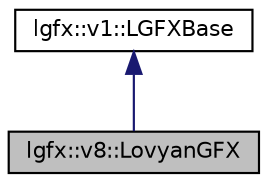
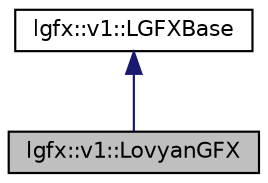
node "lgfx::v8::LovyanGFX": label "lgfx::v8::LovyanGFX" -> "lgfx::v1::LovyanGFX"
